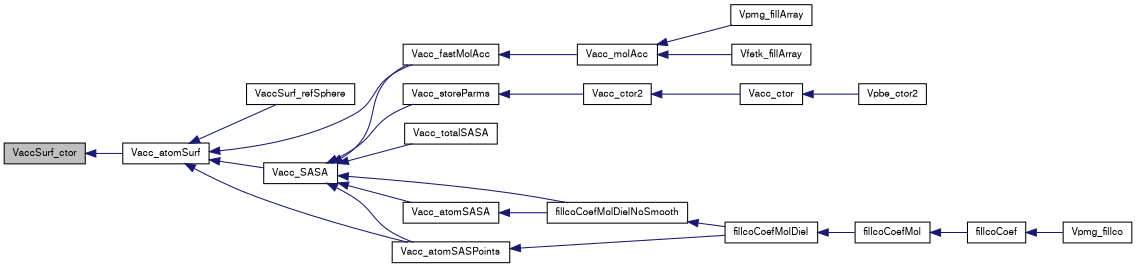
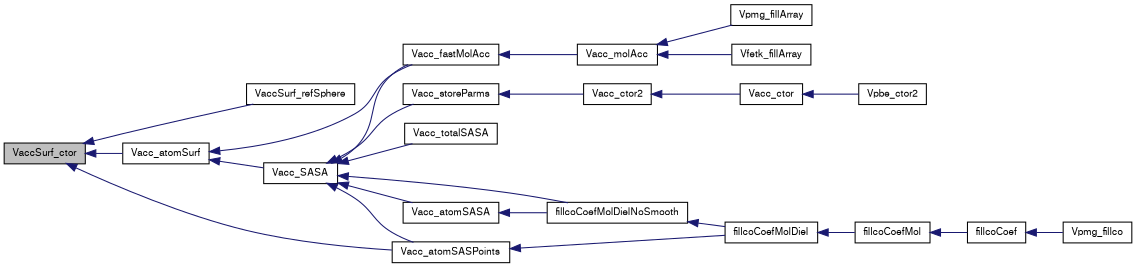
edge "VaccSurf_refSphere" -> "Vacc_atomSurf": now "VaccSurf_refSphere" -> "VaccSurf_ctor"
edge "Vacc_atomSASPoints" -> "Vacc_atomSurf": now "Vacc_atomSASPoints" -> "VaccSurf_ctor"
